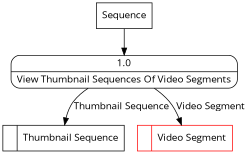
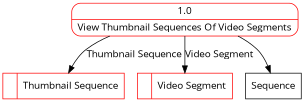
edge "Sequence" -> "1.0": reversed
node "1.0": color black -> red
node "Thumbnail Sequence": color black -> red
